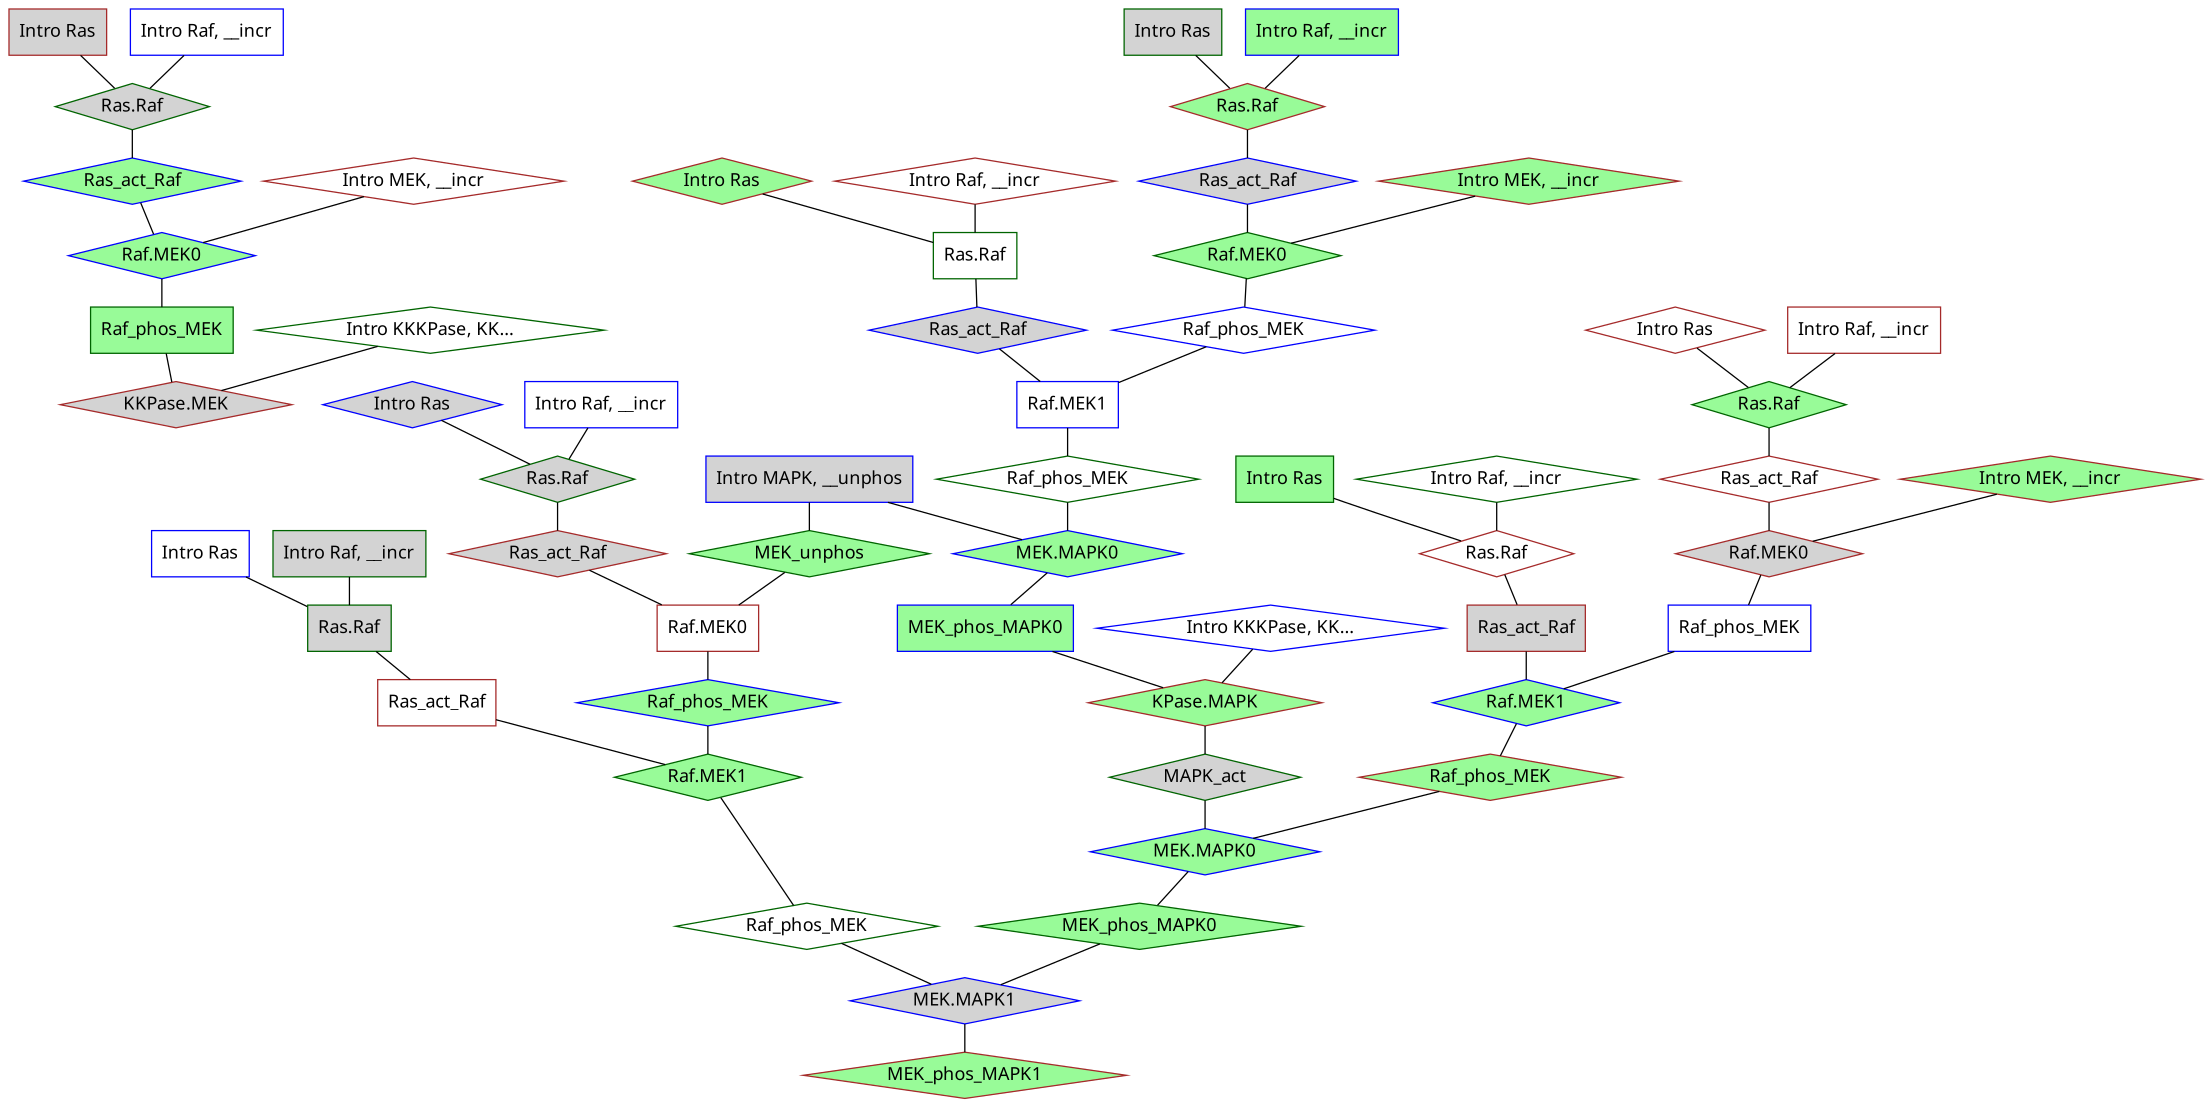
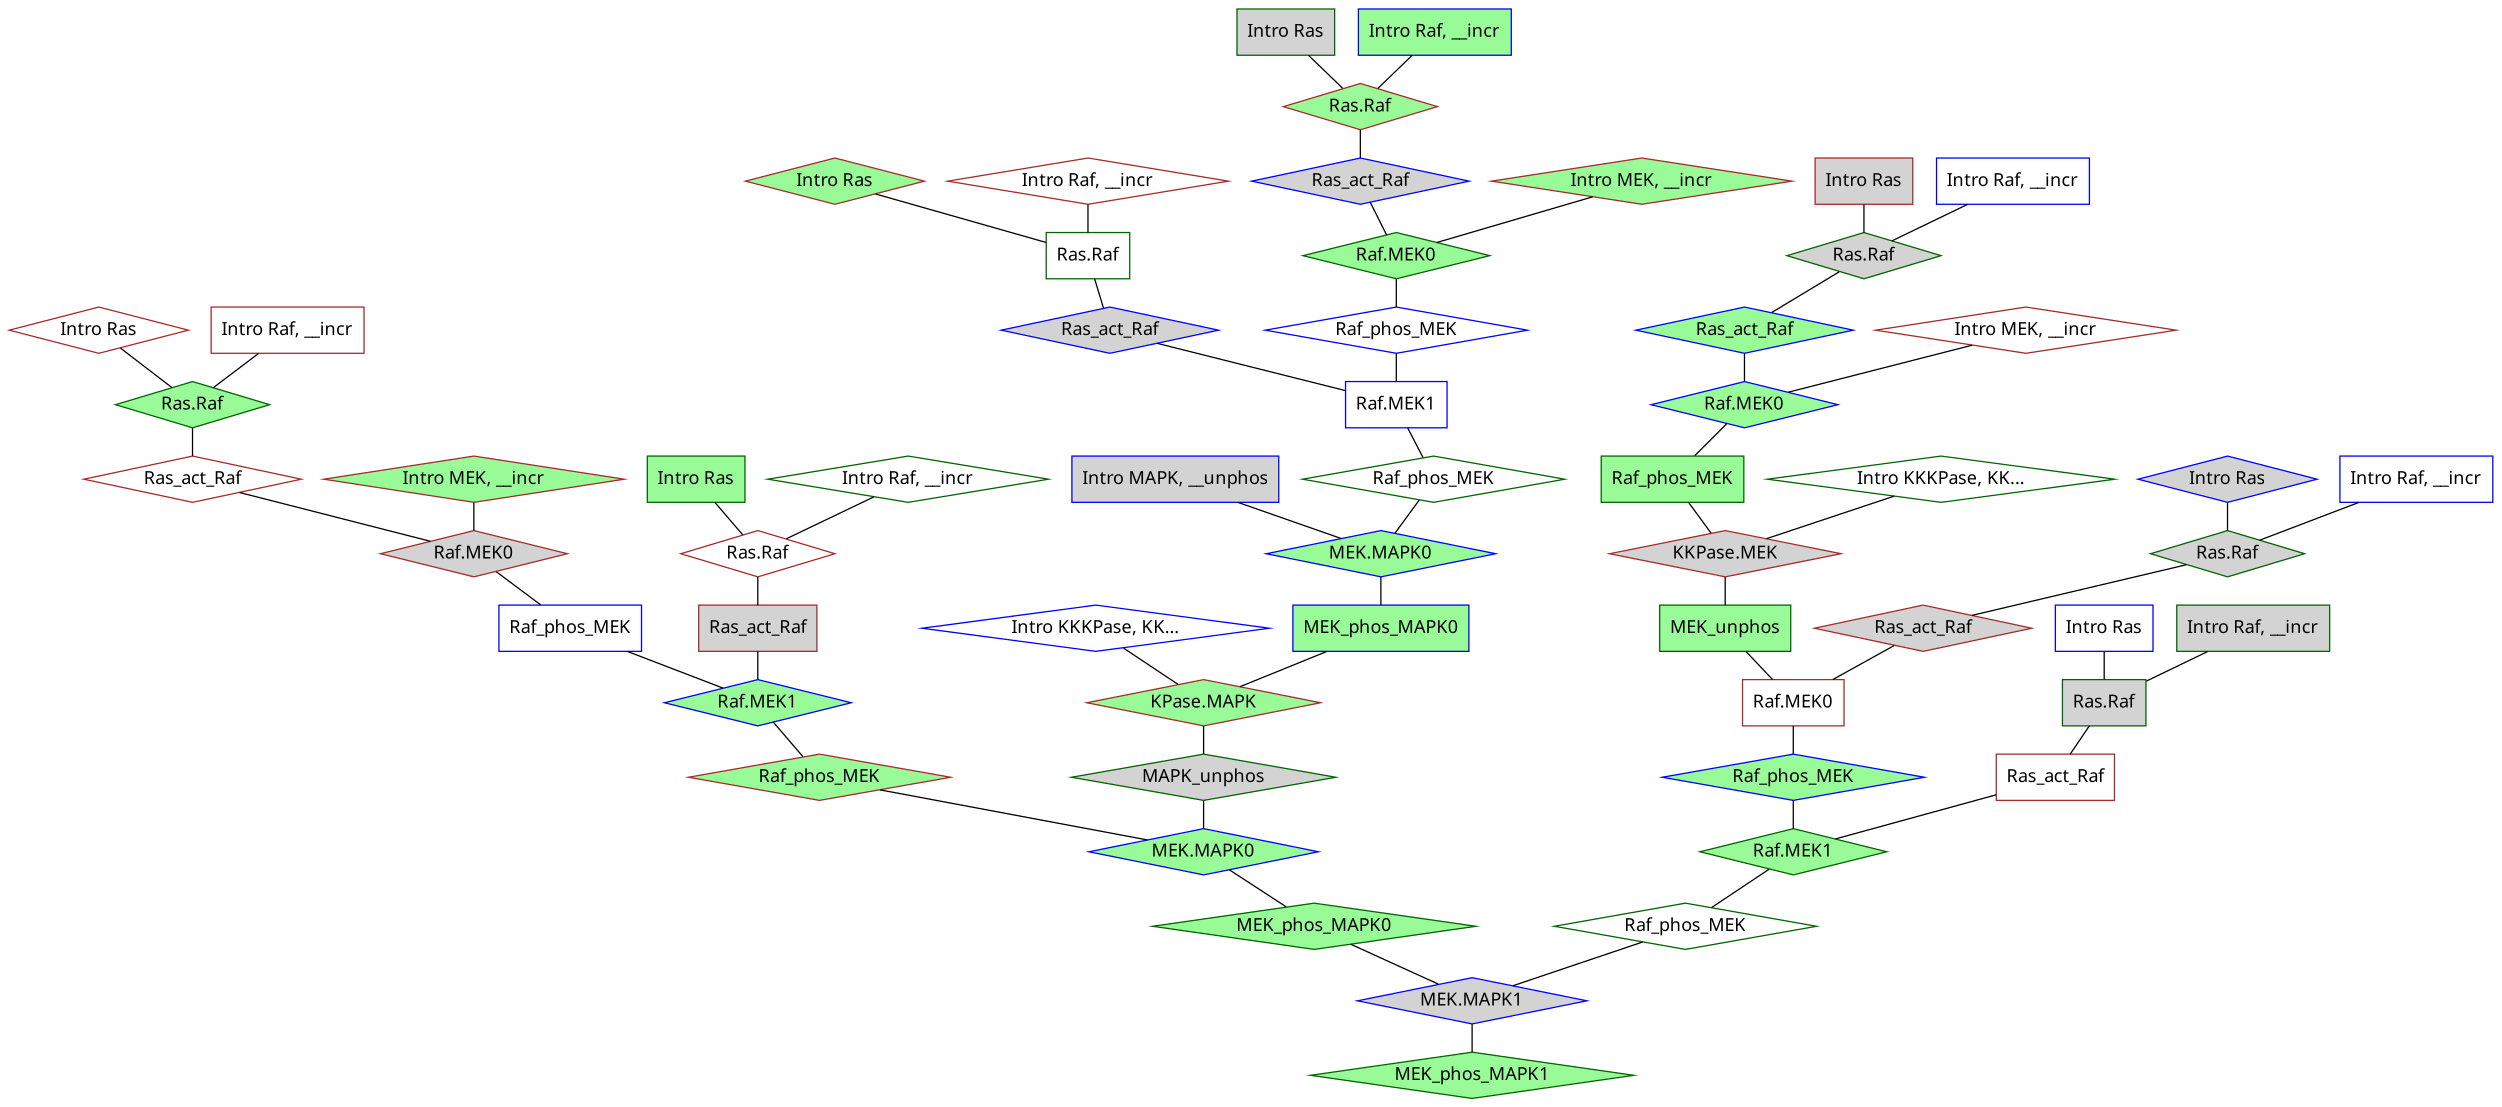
edge "Intro MAPK, __unphos" -- "MEK_unphos": now "KKPase.MEK" -- "MEK_unphos"
node "MEK_unphos": shape diamond -> box
node "MAPK_act": label "MAPK_act" -> "MAPK_unphos"
node "MEK_phos_MAPK1": color brown -> darkgreen
